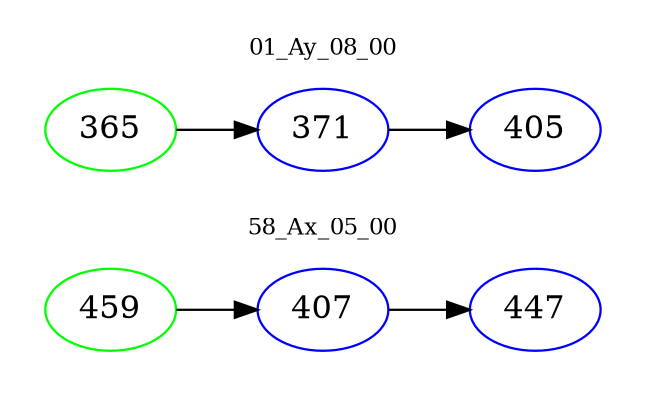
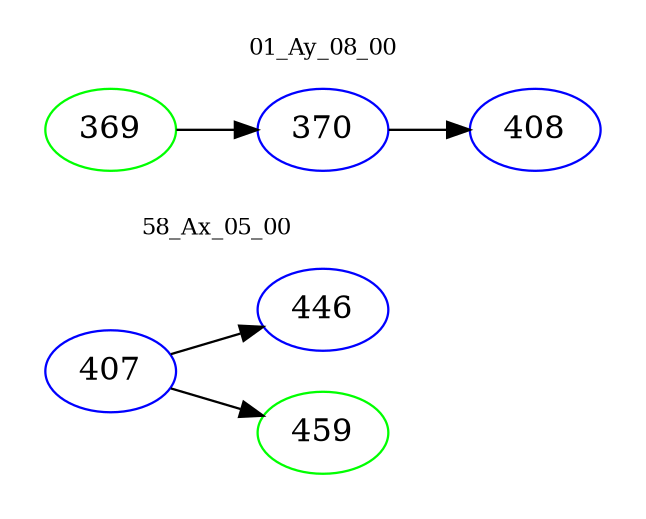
node "365": label "365" -> "369"
node "371": label "371" -> "370"
node "405": label "405" -> "408"
edge "459" -> "407": reversed
node "447": label "447" -> "446"
